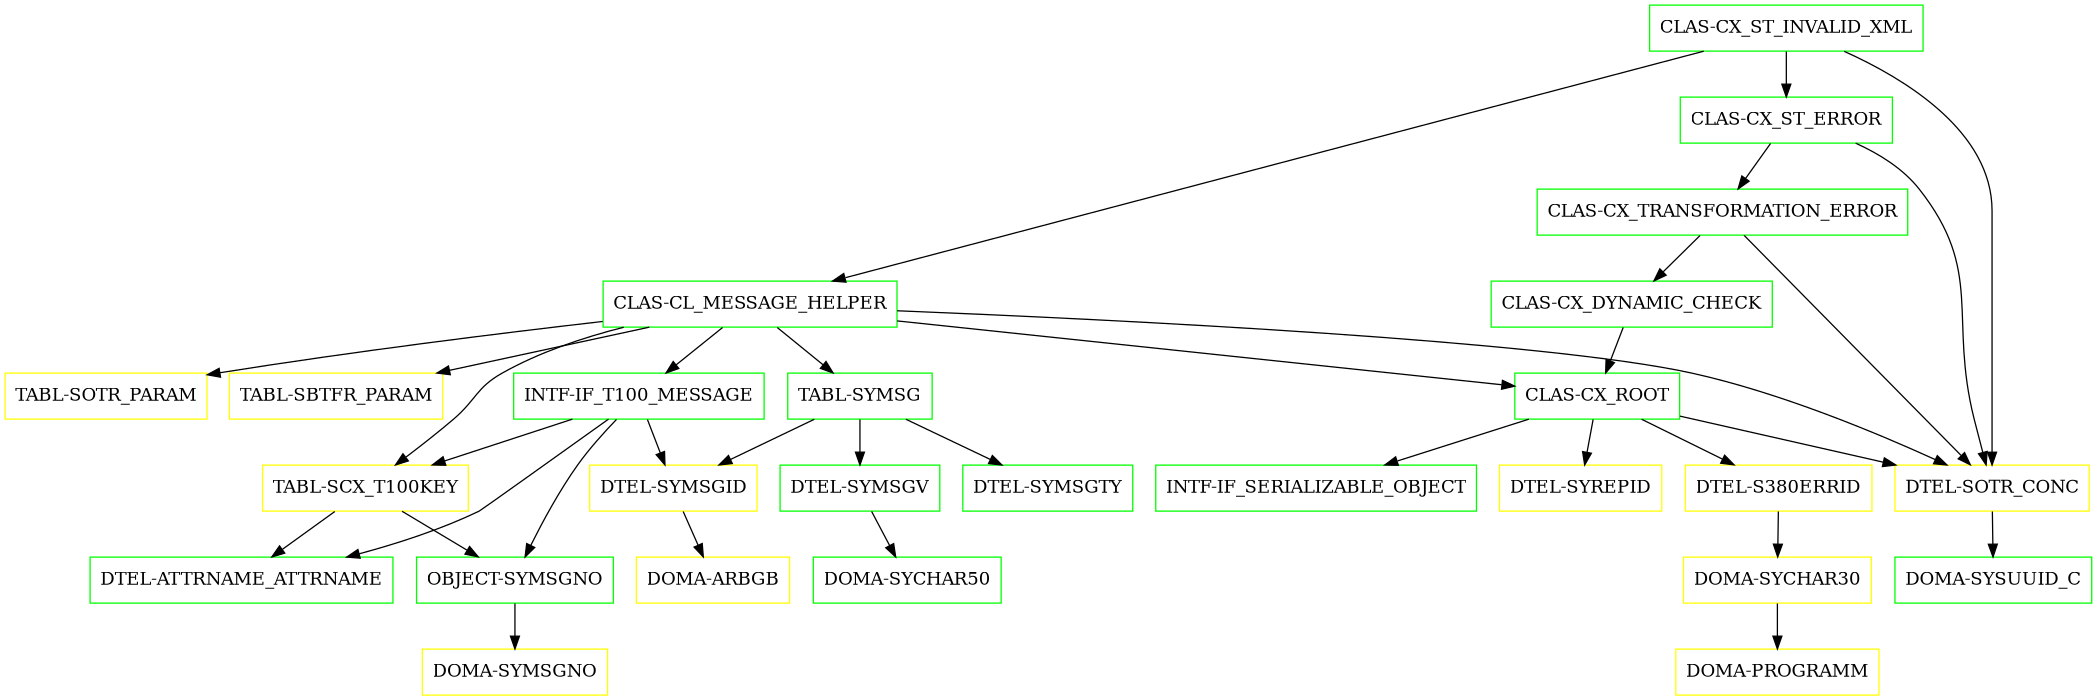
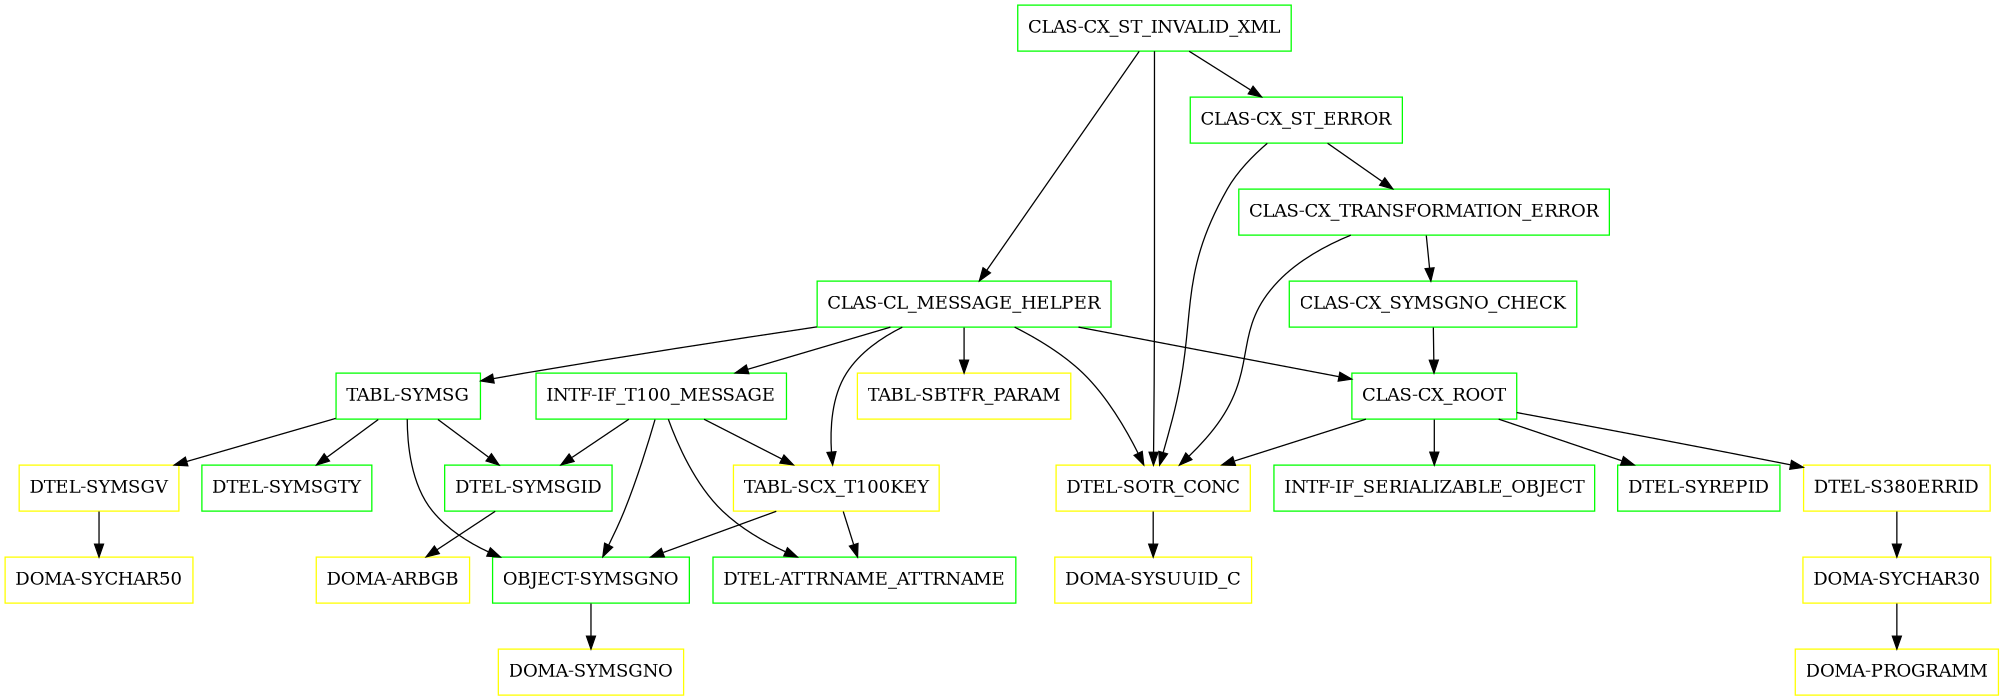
node "CLAS-CX_DYNAMIC_CHECK": label "CLAS-CX_DYNAMIC_CHECK" -> "CLAS-CX_SYMSGNO_CHECK"
node "TABL-SOTR_PARAM": removed
node "DTEL-SYMSGID": color yellow -> green
node "DTEL-SYMSGV": color green -> yellow
node "DTEL-SYREPID": color yellow -> green
edge "TABL-SYMSG" -> "OBJECT-SYMSGNO": added
node "DOMA-SYCHAR50": color green -> yellow
node "DOMA-SYSUUID_C": color green -> yellow
